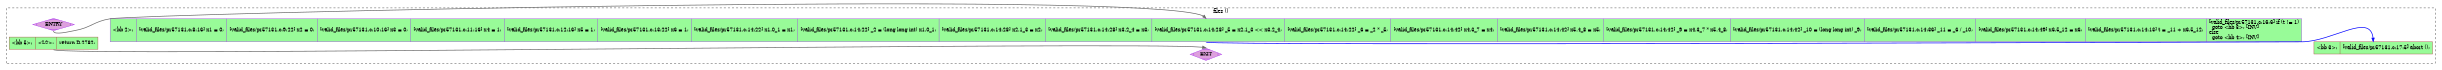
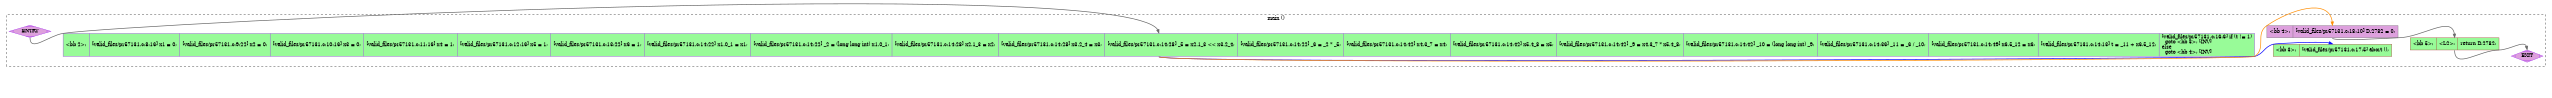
cluster "files ()": label "files ()" -> "main ()"
node "<bb 4>:": added
